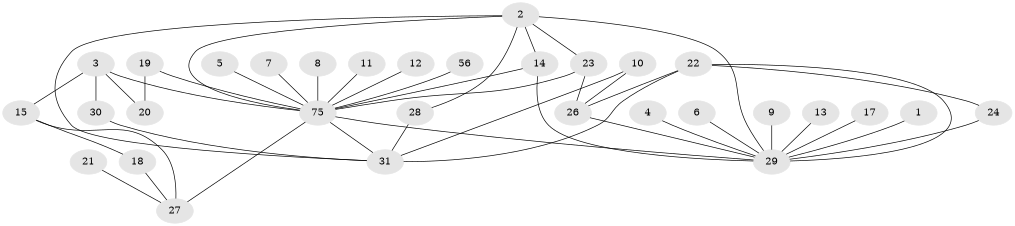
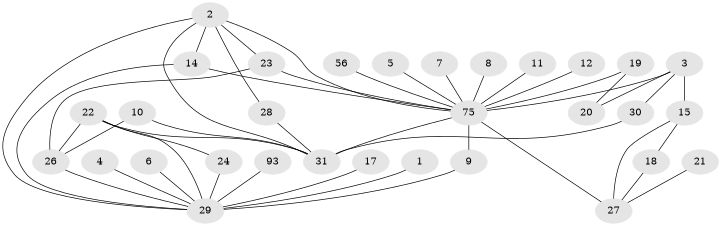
node "13": label "13" -> "93"
edge "75" -- "29": now "75" -- "9"
